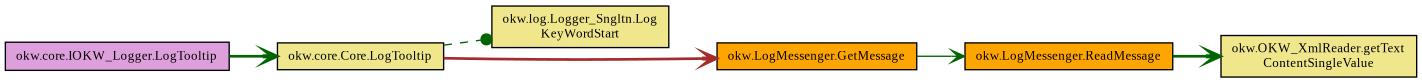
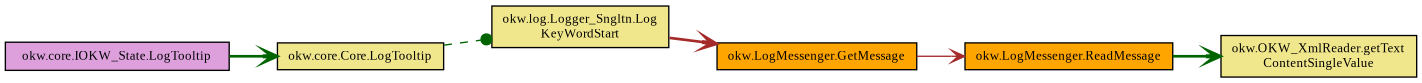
node "okw.core.IOKW_Logger.LogTooltip": label "okw.core.IOKW_Logger.LogTooltip" -> "okw.core.IOKW_State.LogTooltip"
edge "okw.LogMessenger.GetMessage" -> "okw.LogMessenger.ReadMessage": color darkgreen -> brown
edge "okw.core.Core.LogTooltip" -> "okw.LogMessenger.GetMessage": now "okw.log.Logger_Sngltn.Log KeyWordStart" -> "okw.LogMessenger.GetMessage"
